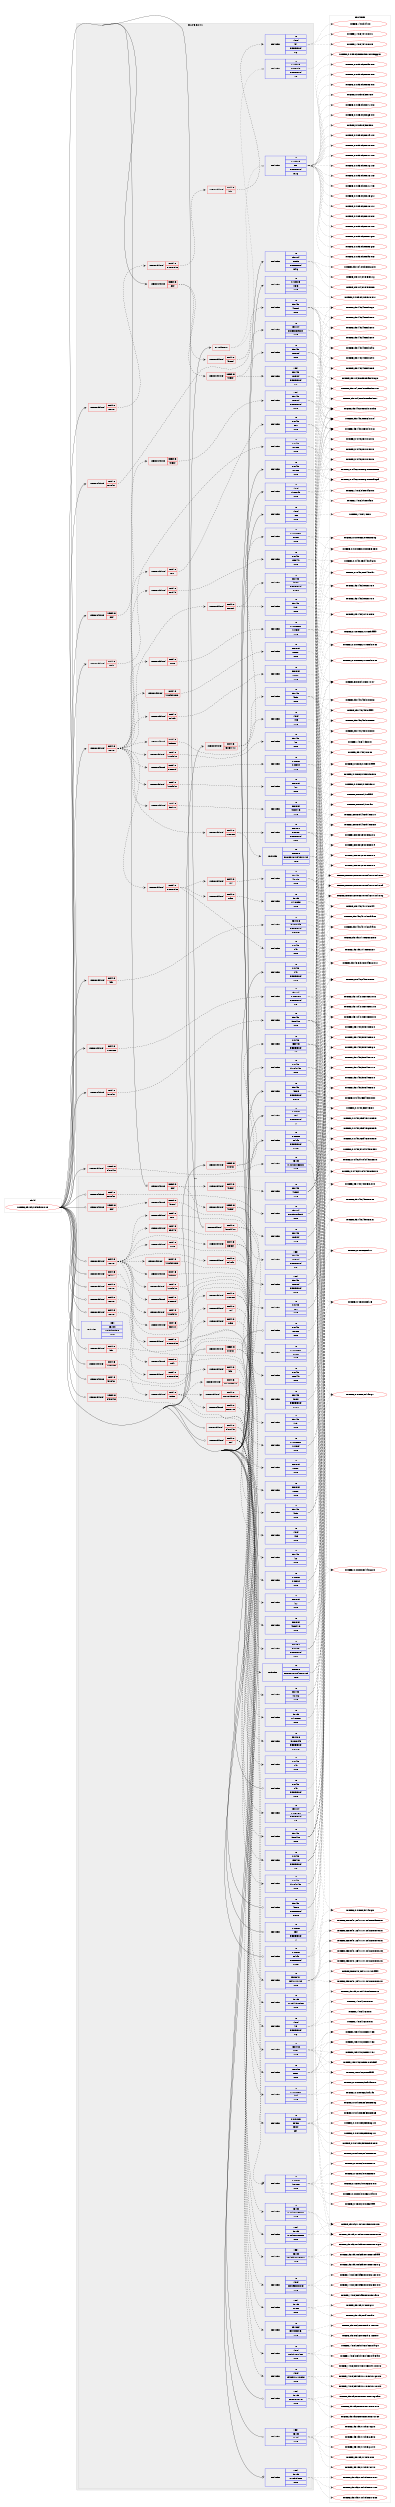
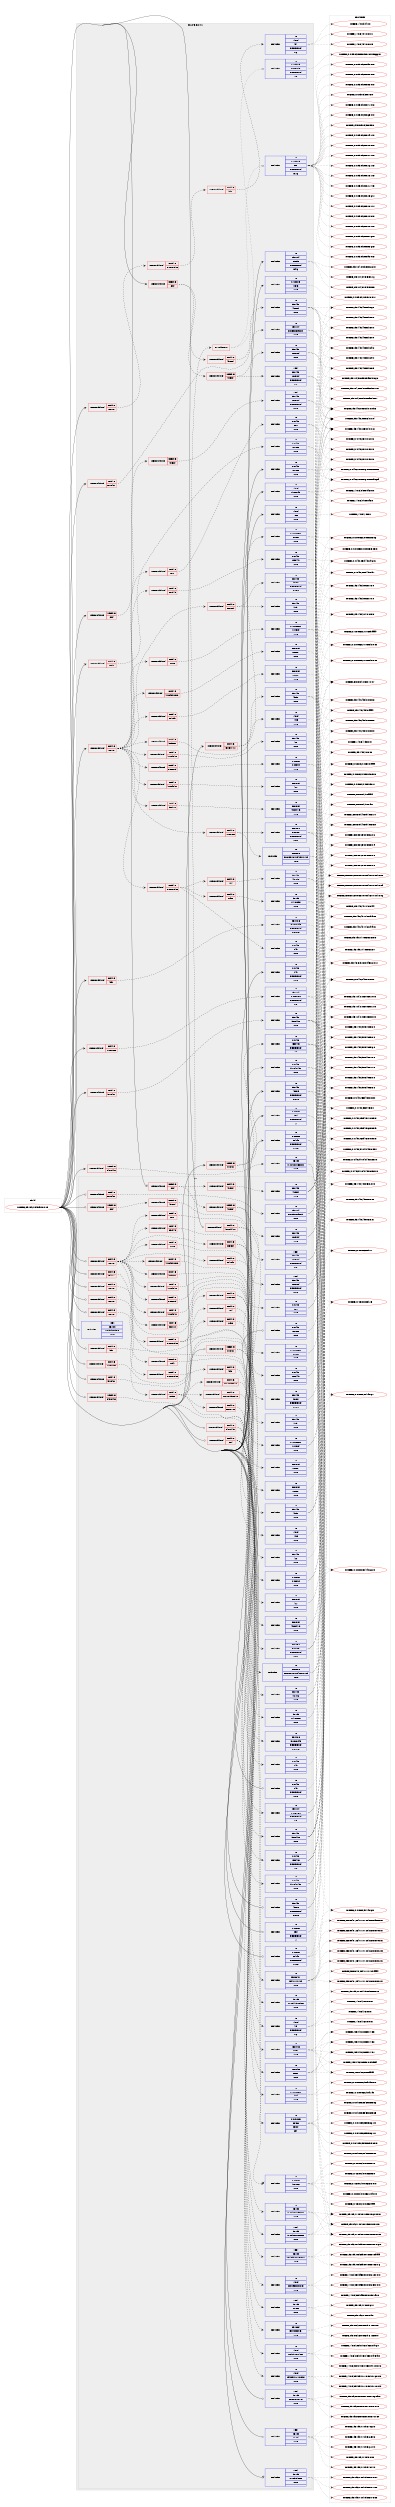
node "portage://sys-devel/gcc-5.5.0": label "portage://sys-devel/gcc-5.5.0" -> "portage://client-devel/gcc-5.5.0"
edge "portage://dev-db/mariadb-10.1.43" -> "any_of_group": style solid -> dashed
node "portage://dev-db/mysql-connector-c-6.1.11-r2": added
node "portage://dev-db/readline-1.9.1": label "portage://dev-db/readline-1.9.1" -> "portage://dev-db/mytop-1.9.1"
